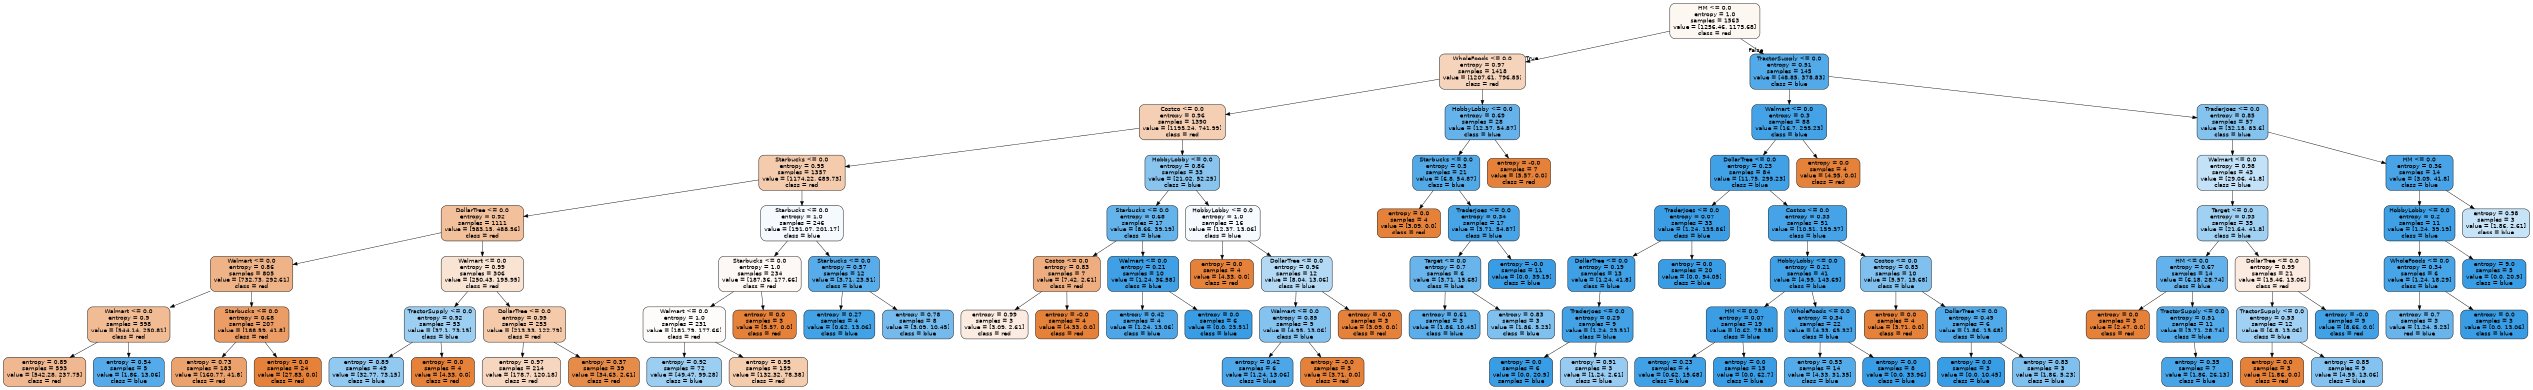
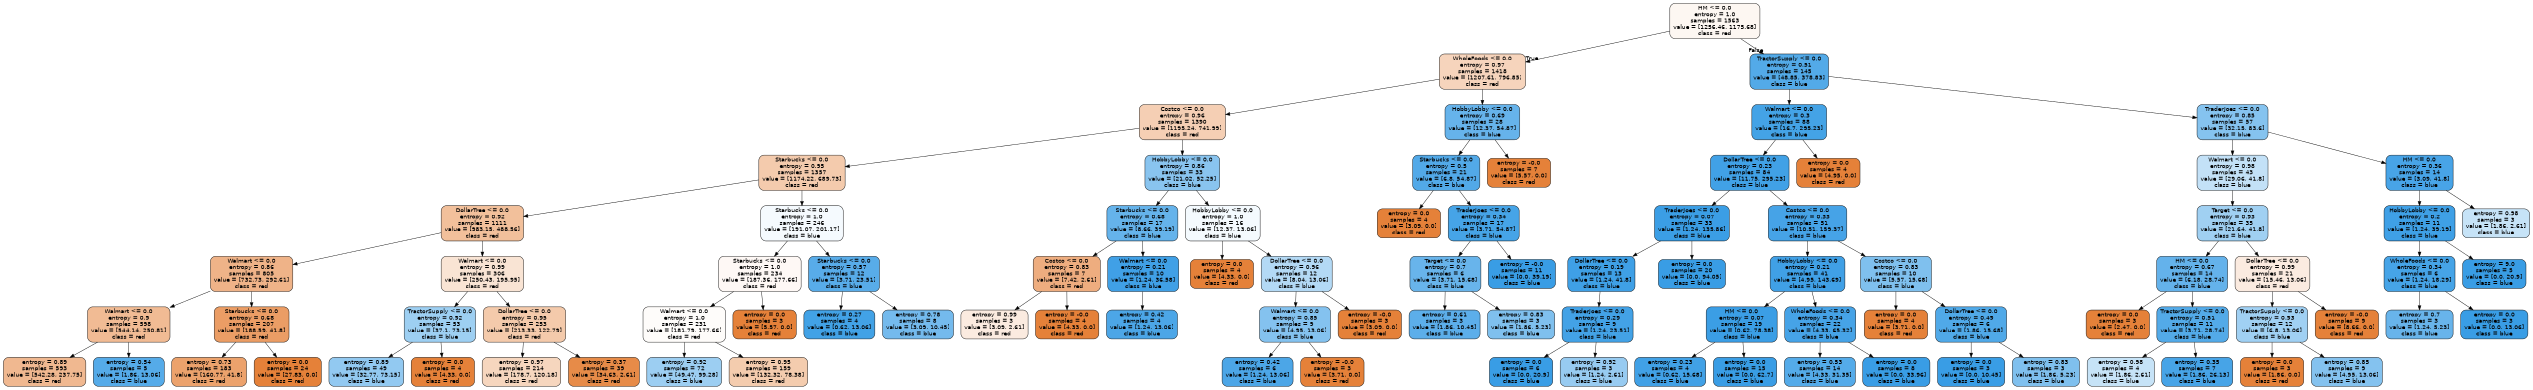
node "entropy = 0.0 samples = 6 value = [0.0, 23.51] class = blue": removed
node "entropy = -0.0 samples = 9 value = [8.66, 0.0] class = red": fillcolor #41a1e6 -> #e58139
node "entropy = 0.7 samples = 3 value = [1.24, 5.23] red = blue": label "entropy = 0.7 samples = 3 value = [1.24, 5.23] red = blue" -> "entropy = 0.7 samples = 3 value = [1.24, 5.23] class = blue"
node "entropy = 0.0 samples = 6 value = [0.0, 20.9] samples = blue": label "entropy = 0.0 samples = 6 value = [0.0, 20.9] samples = blue" -> "entropy = 0.0 samples = 6 value = [0.0, 20.9] class = blue"
node "entropy = 0.91 samples = 3 value = [1.24, 2.61] class = blue": label "entropy = 0.91 samples = 3 value = [1.24, 2.61] class = blue" -> "entropy = 0.92 samples = 3 value = [1.24, 2.61] class = blue"
node "entropy = 0.98 samples = 4 value = [1.86, 2.61] class = blue": added
